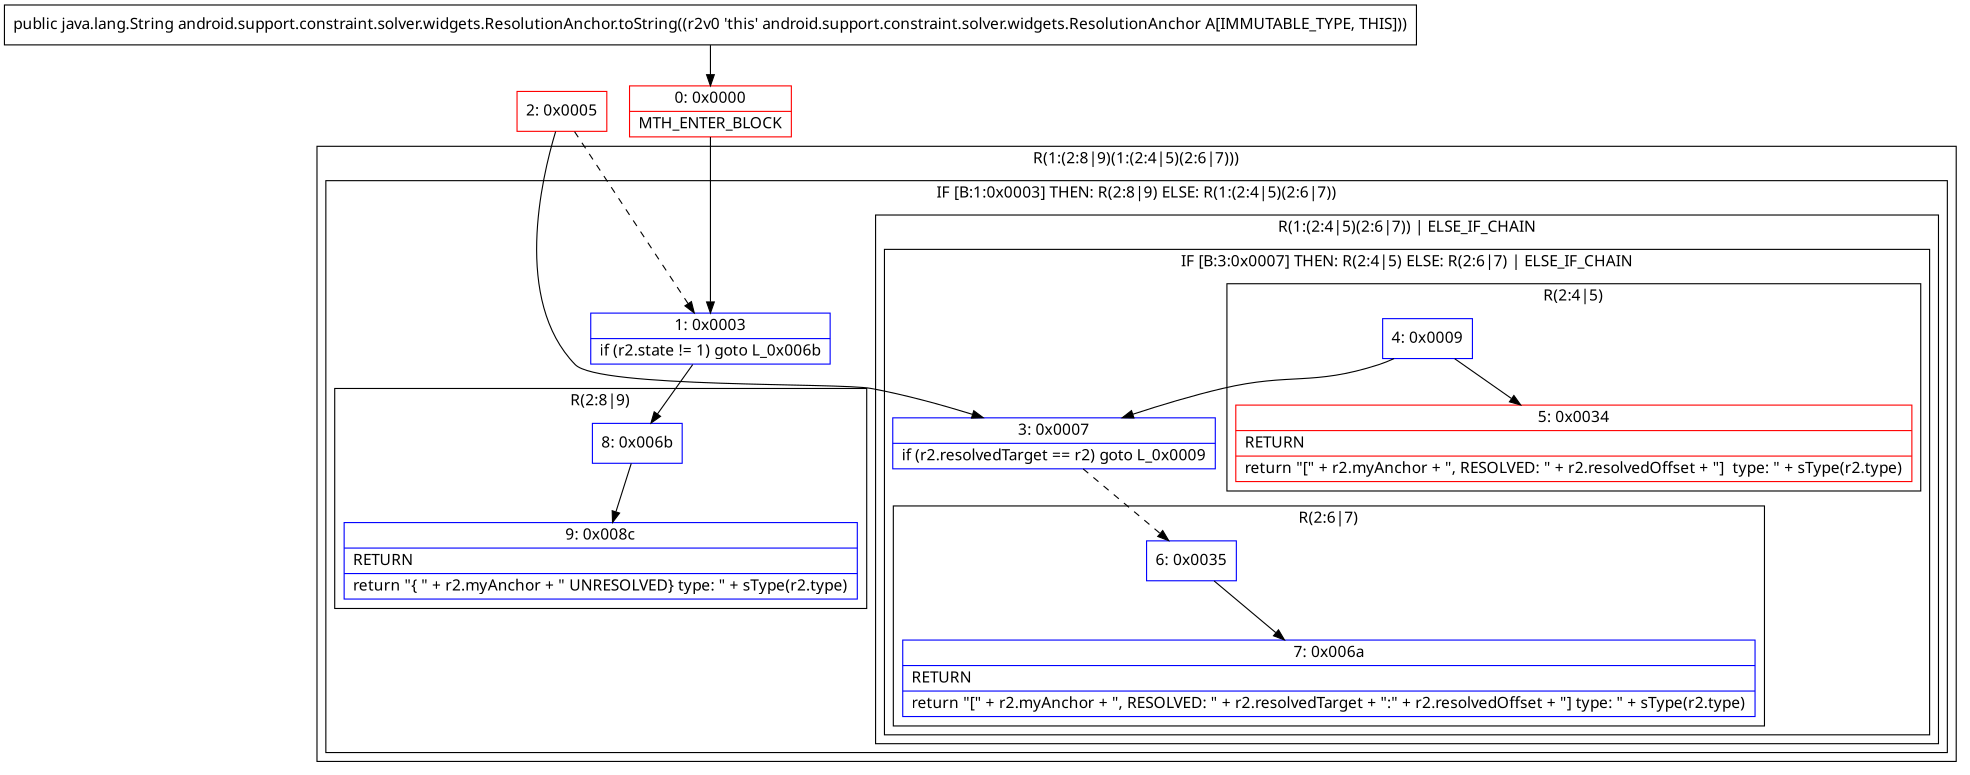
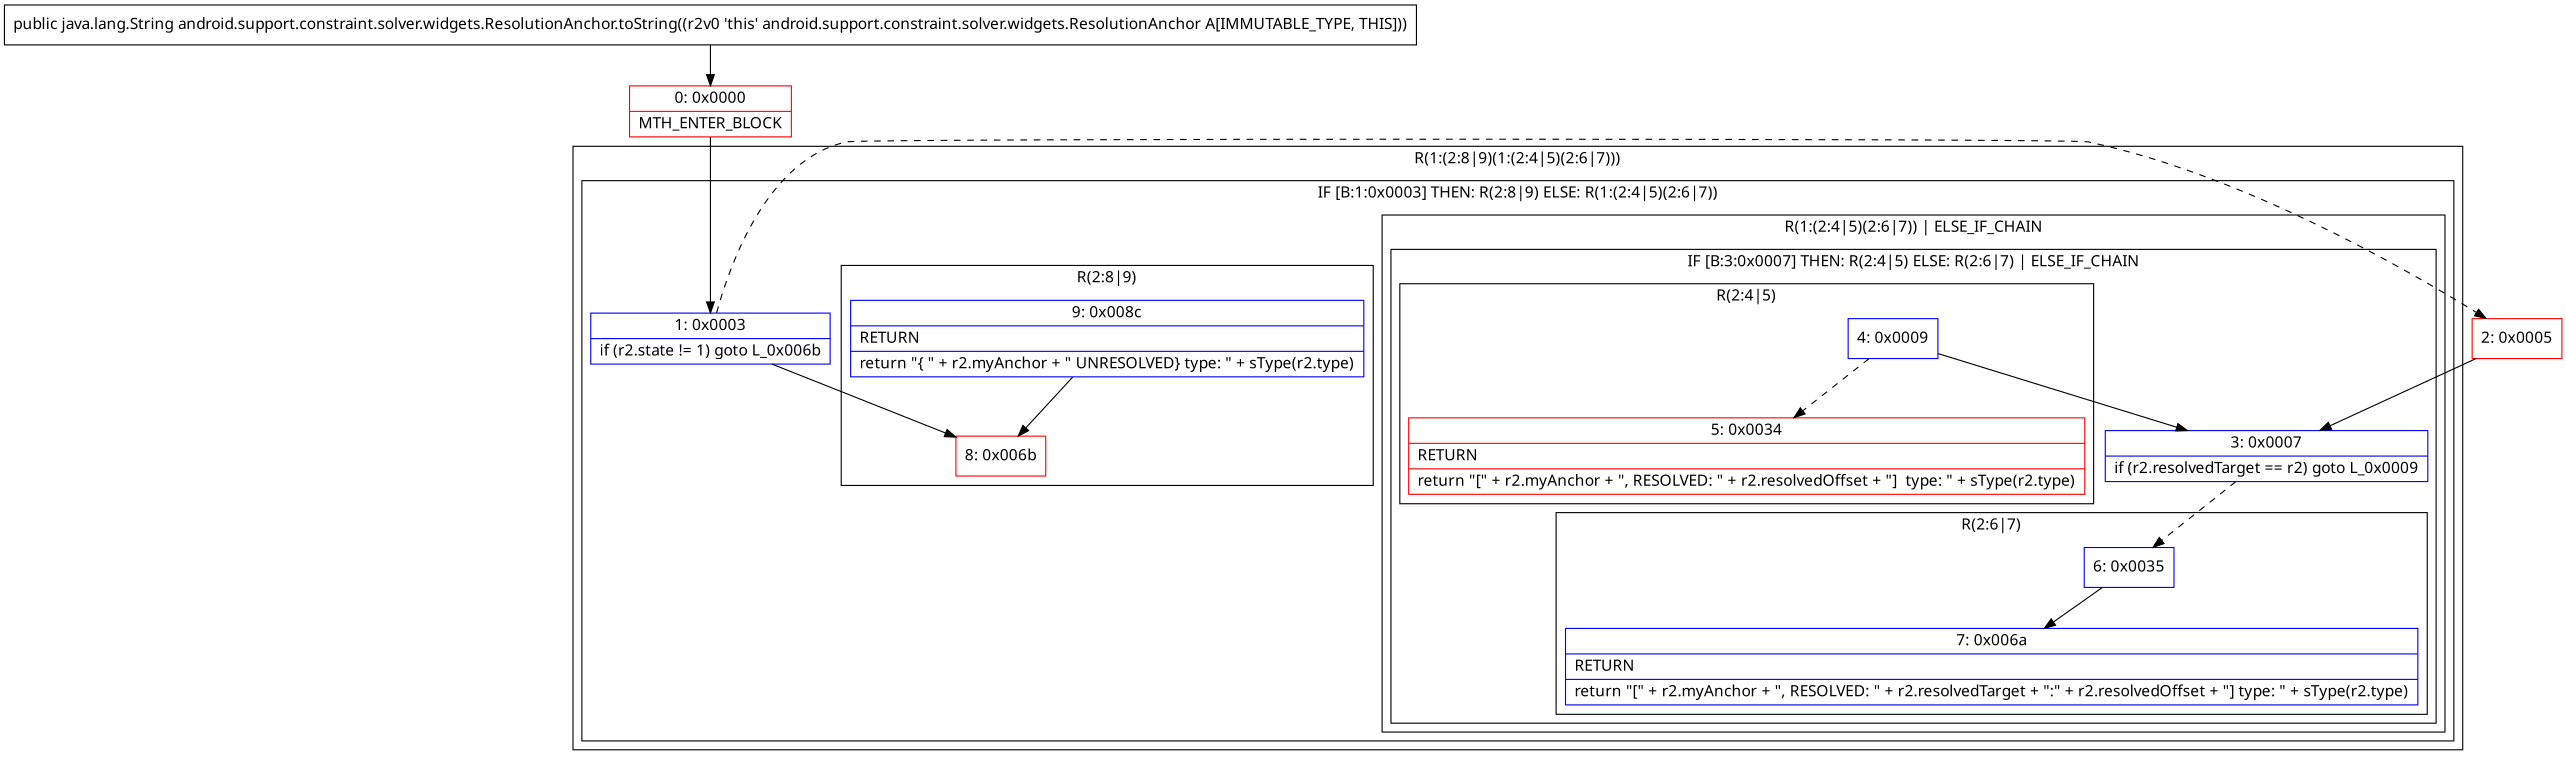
edge "2: 0x0005" -> "1: 0x0003": reversed
edge "4: 0x0009" -> "5: 0x0034": style solid -> dashed
node "8: 0x006b": color blue -> red
edge "8: 0x006b" -> "9: 0x008c": reversed
